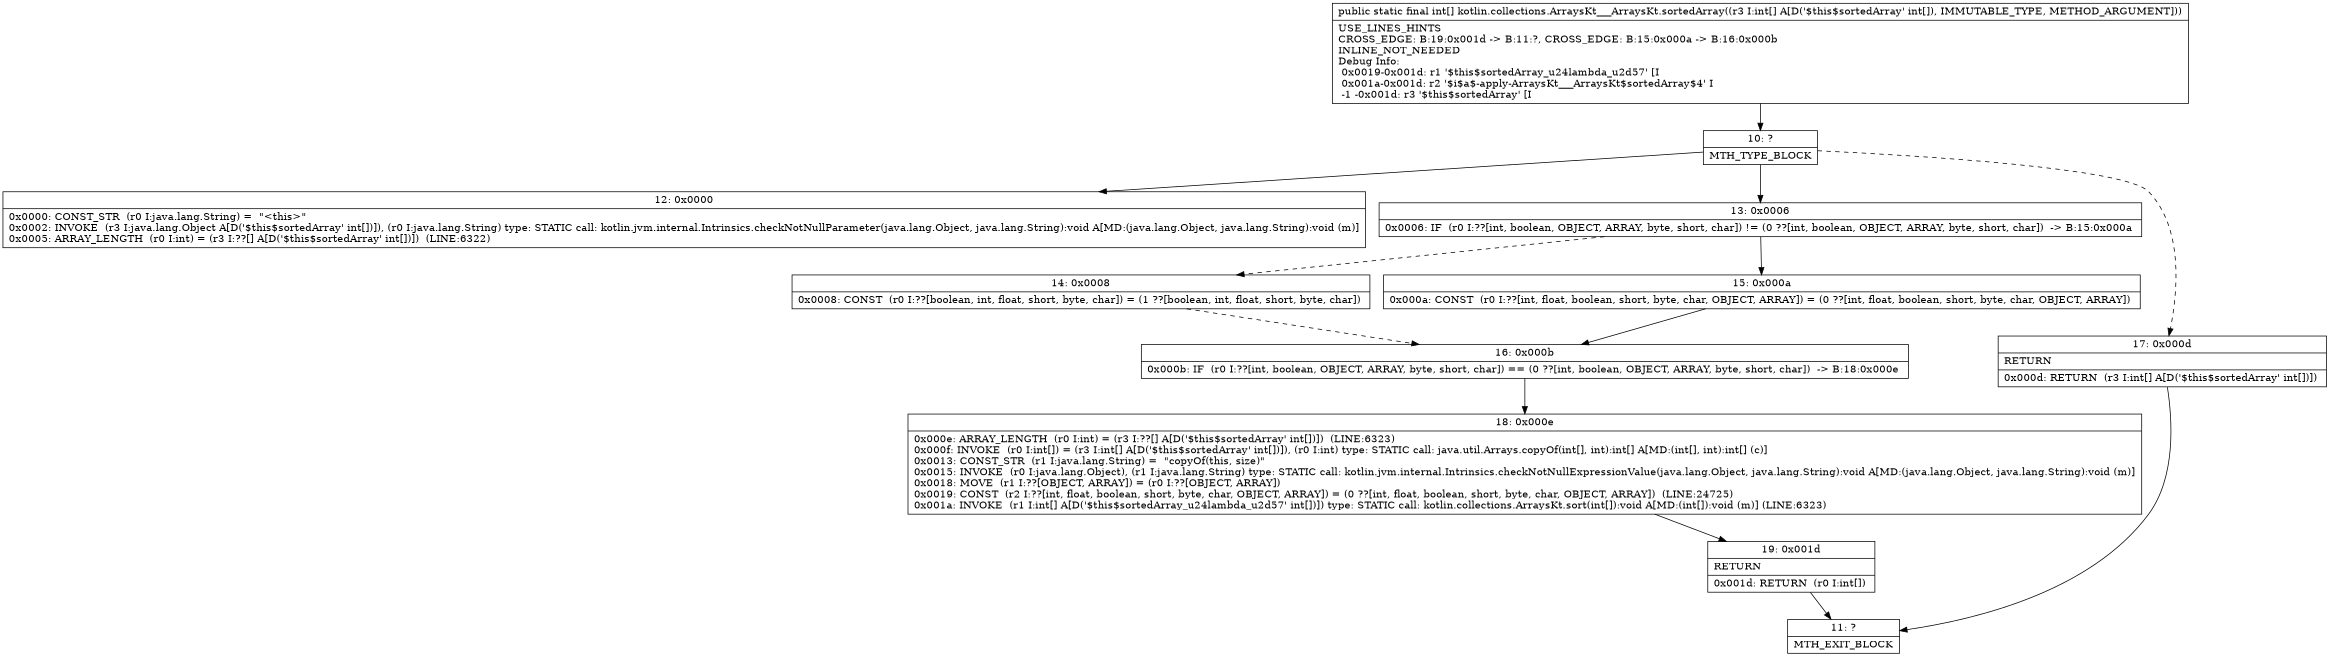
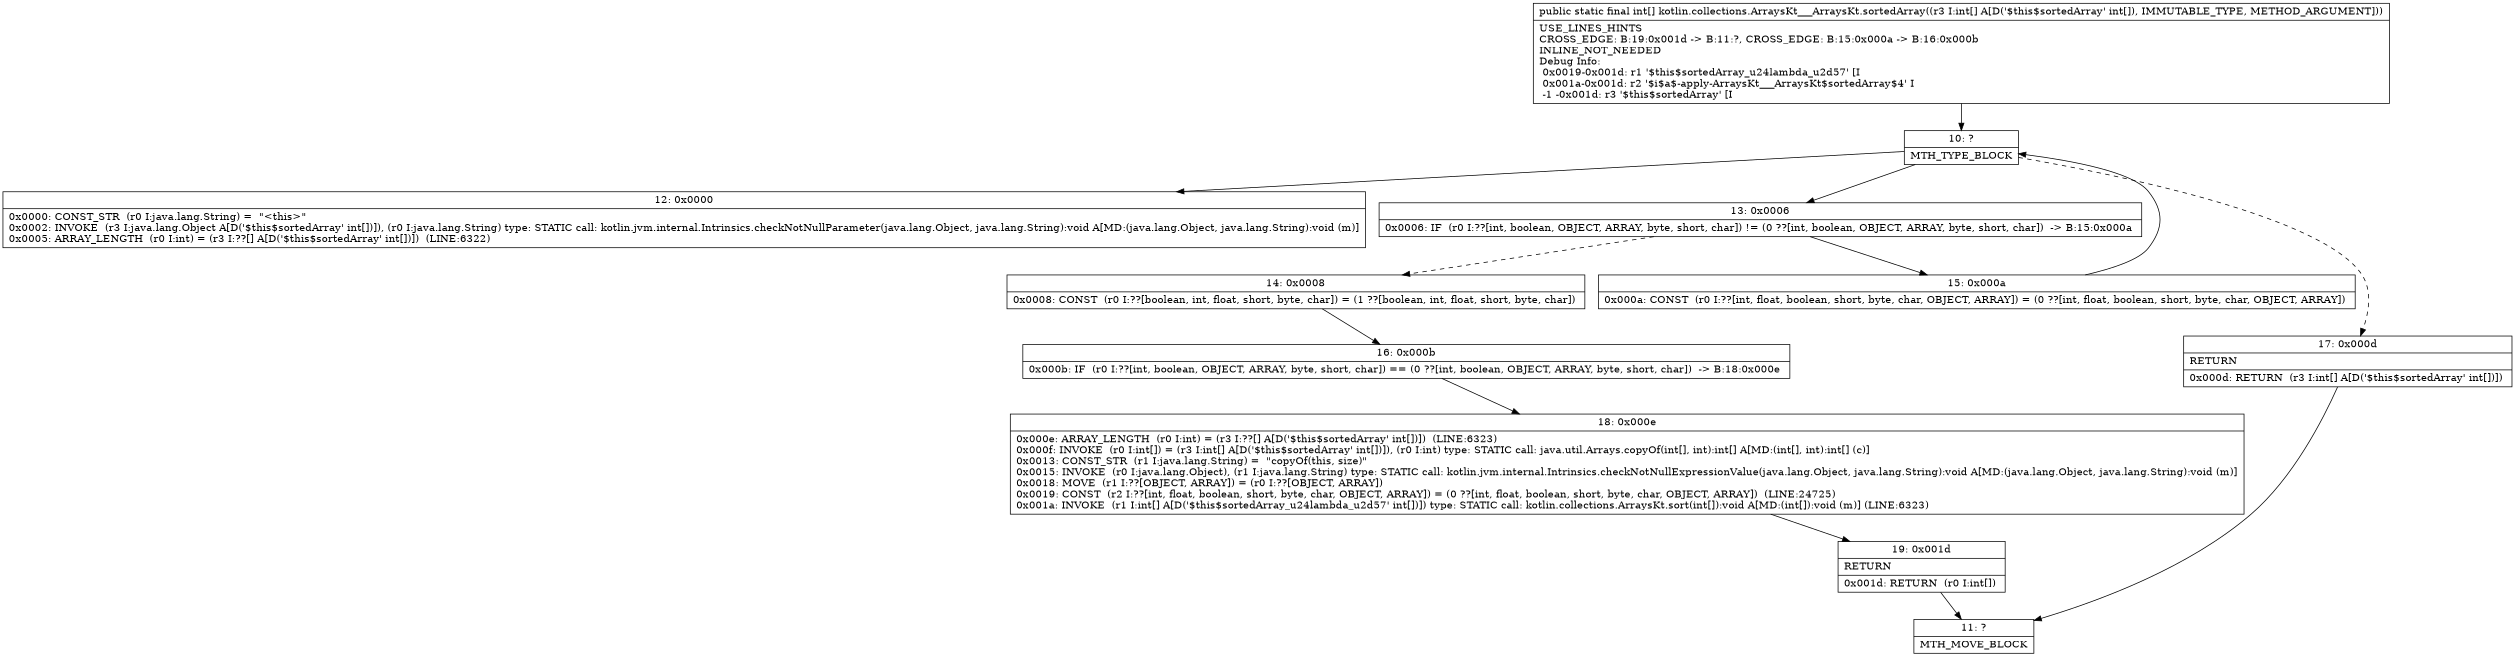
edge "14: 0x0008" -> "16: 0x000b": style dashed -> solid
edge "15: 0x000a" -> "16: 0x000b": now "15: 0x000a" -> "10: ?"
node "11: ?": text "MTH_EXIT_BLOCK" -> "MTH_MOVE_BLOCK"
